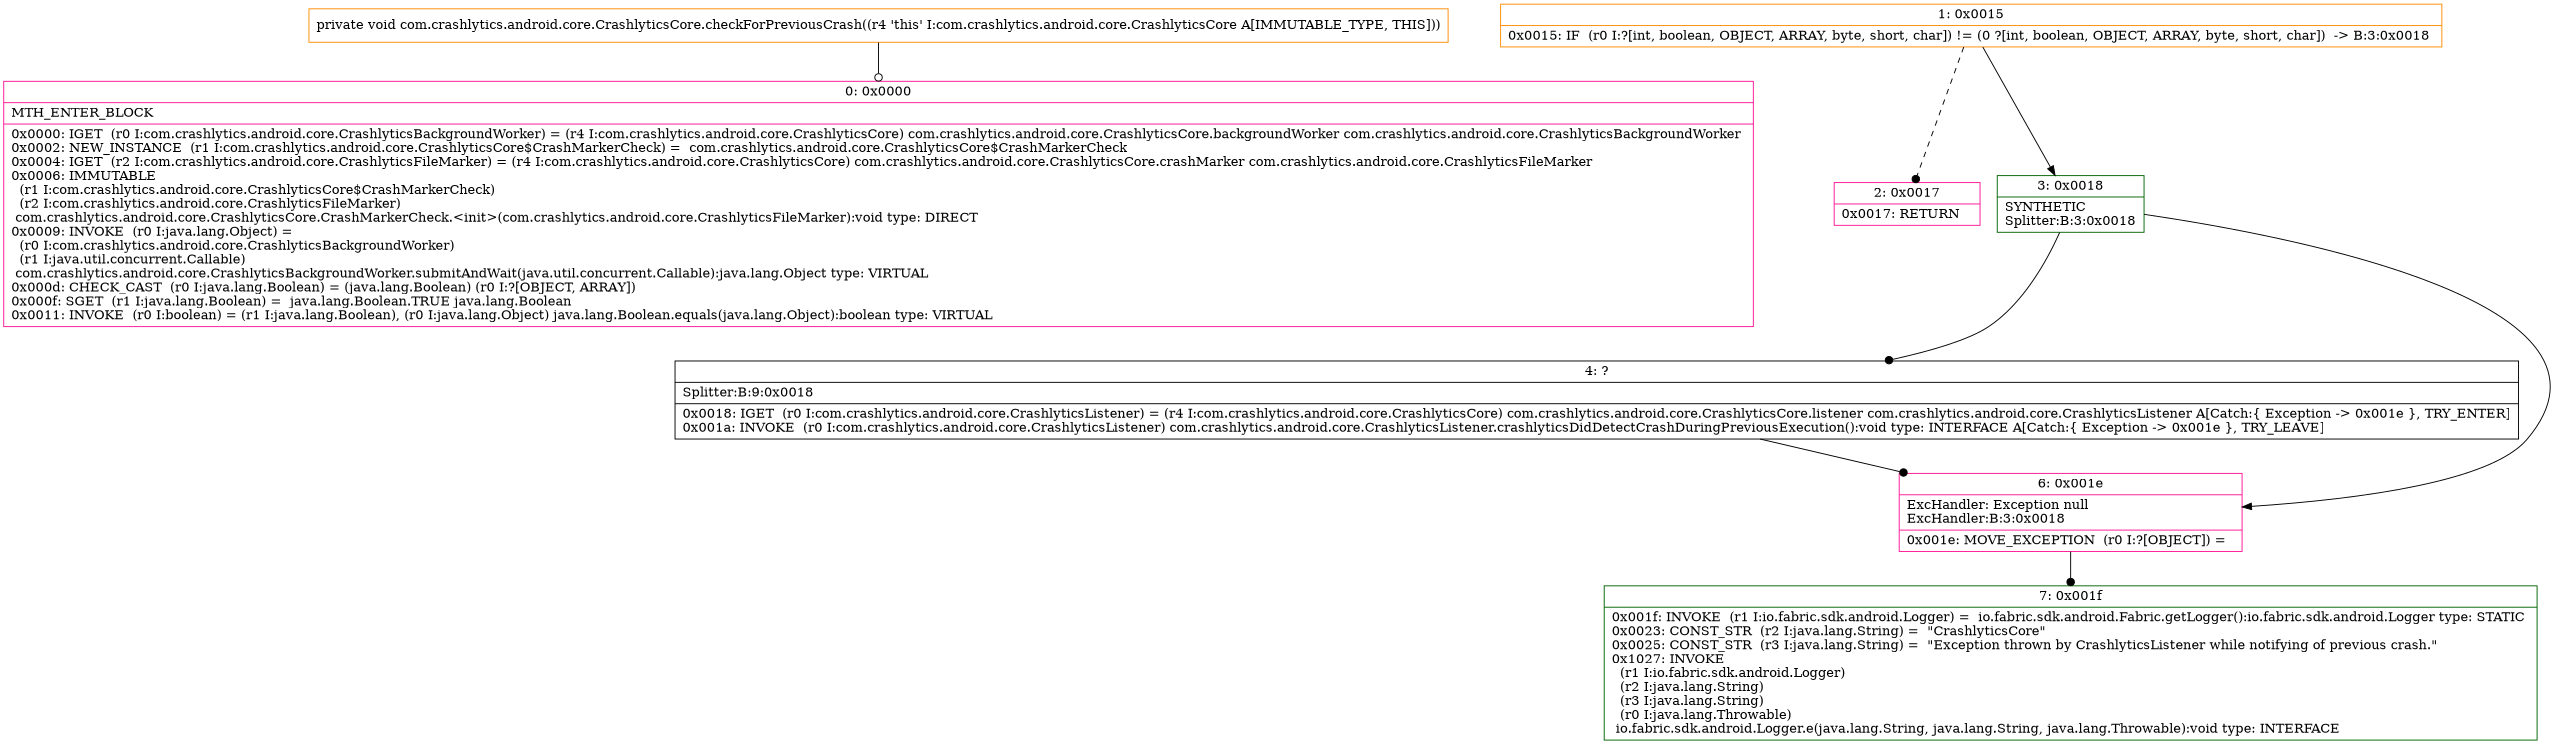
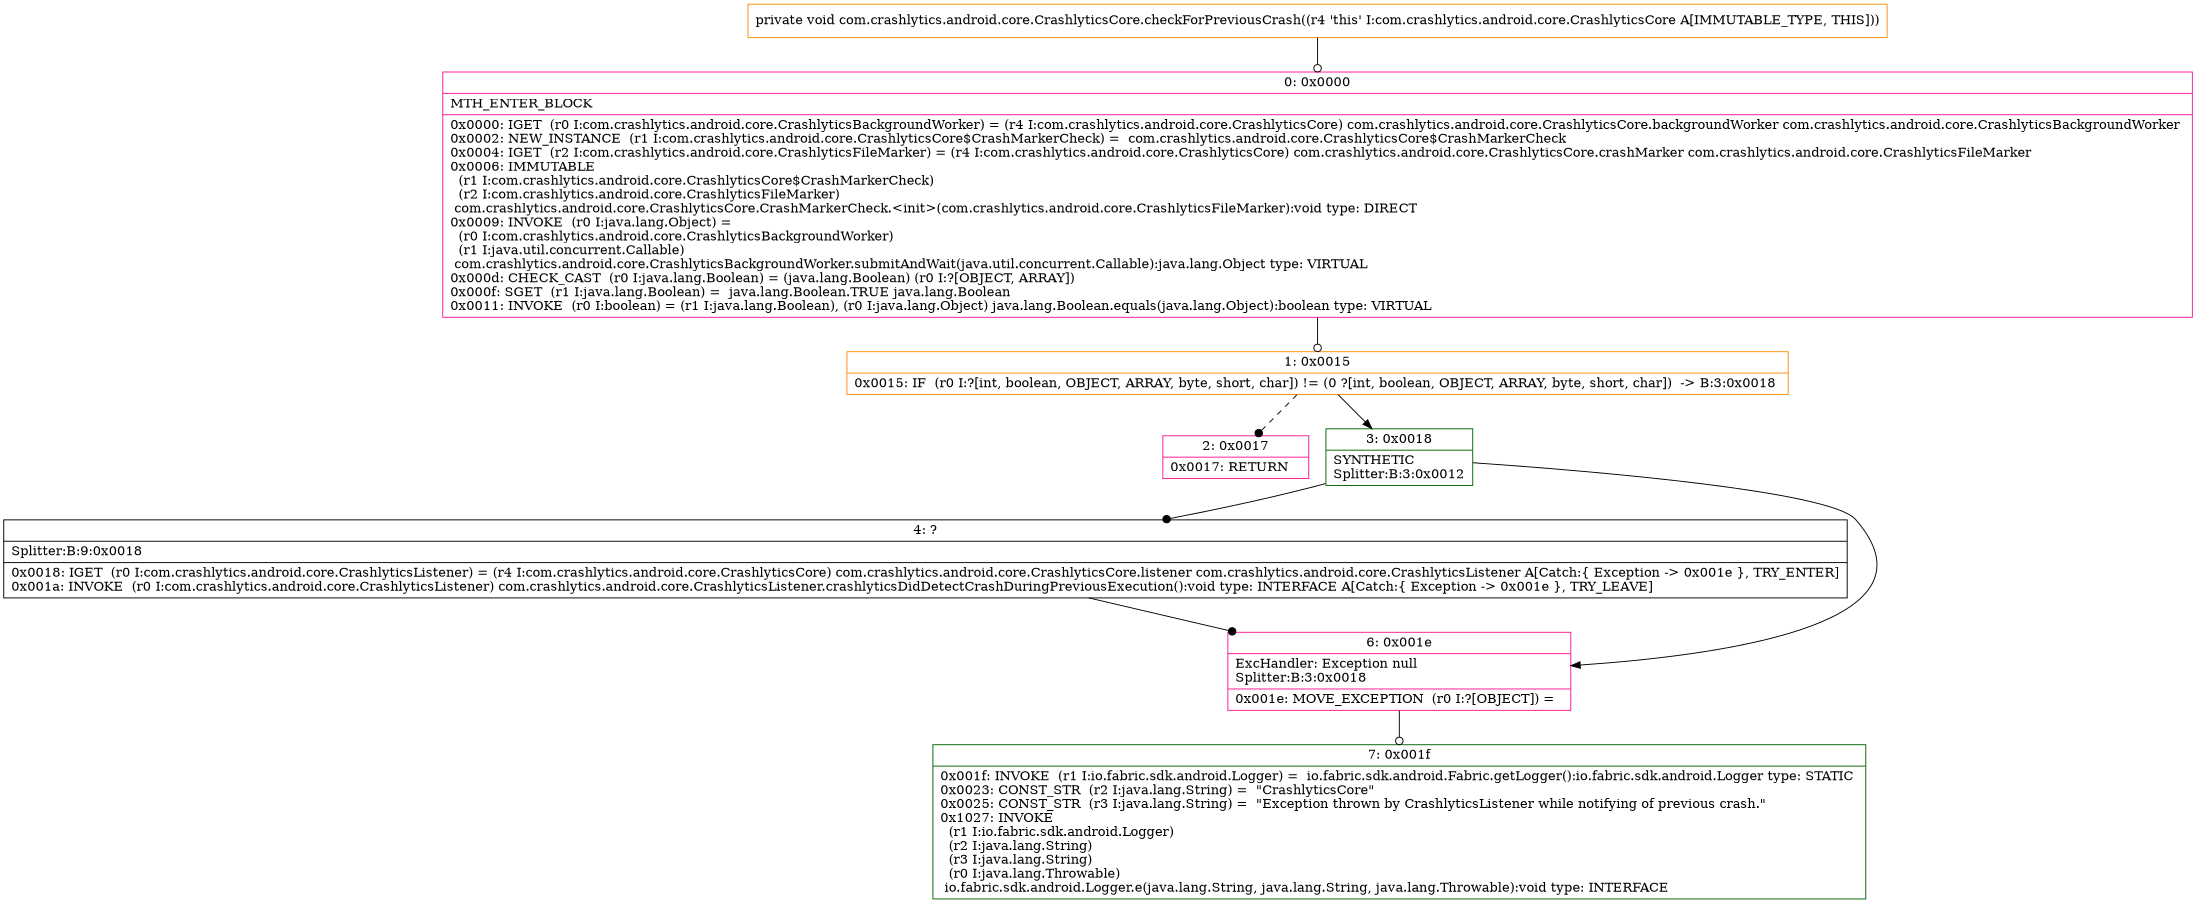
node "3: 0x0018": text "Splitter:B:3:0x0018" -> "Splitter:B:3:0x0012"
edge "0: 0x0000" -> "1: 0x0015": added
node "6: 0x001e": text "ExcHandler:B:3:0x0018" -> "Splitter:B:3:0x0018"
edge "6: 0x001e" -> "7: 0x001f": arrowhead dot -> odot
